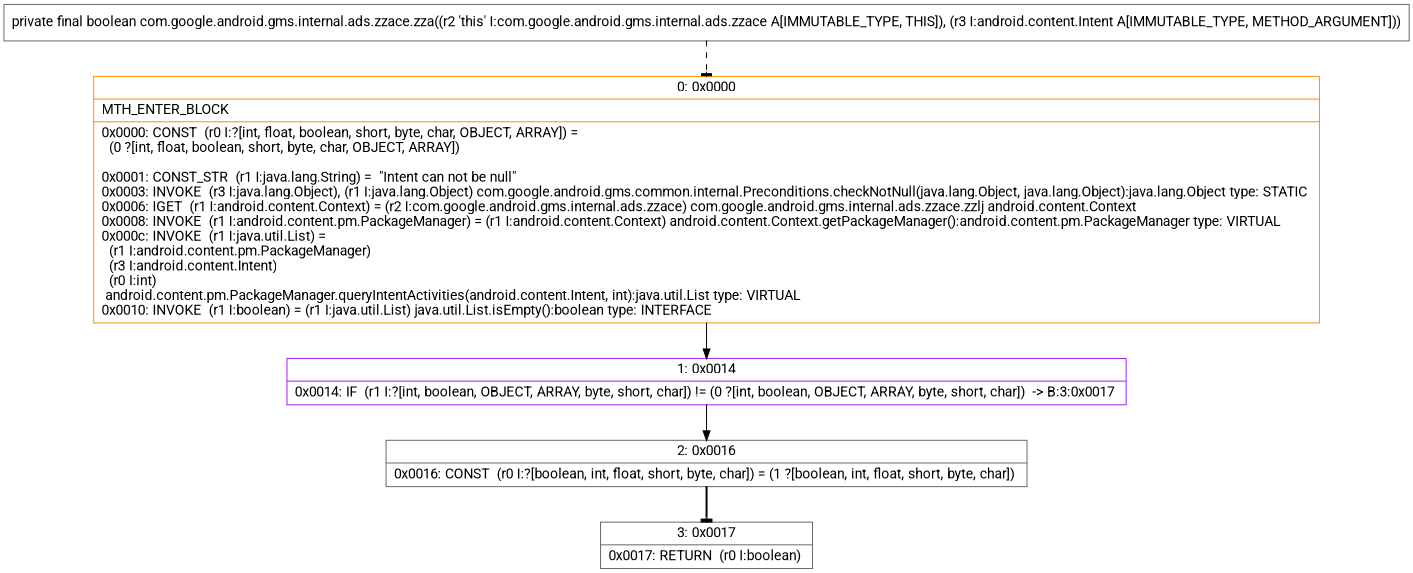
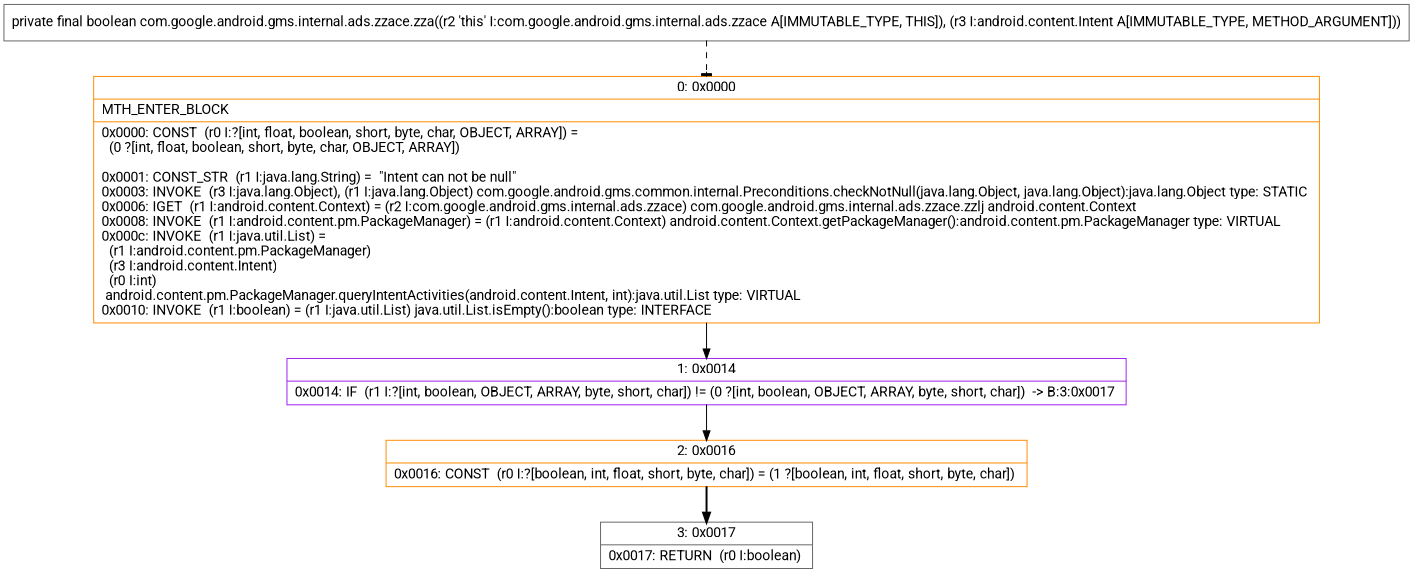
node "2: 0x0016": color gray40 -> darkorange
edge "2: 0x0016" -> "3: 0x0017": arrowhead tee -> normal
